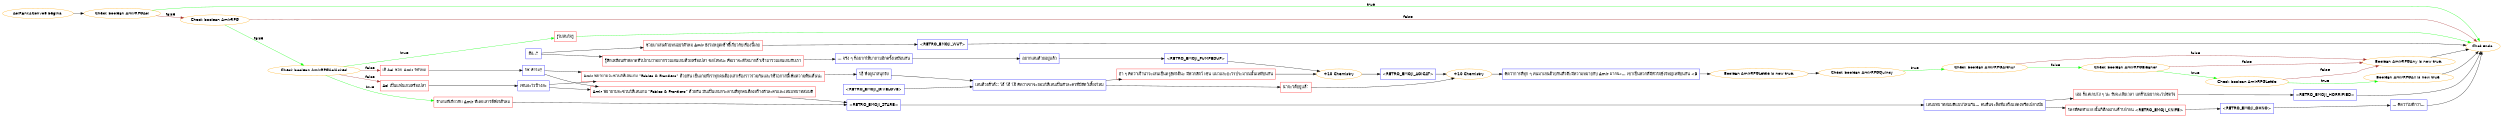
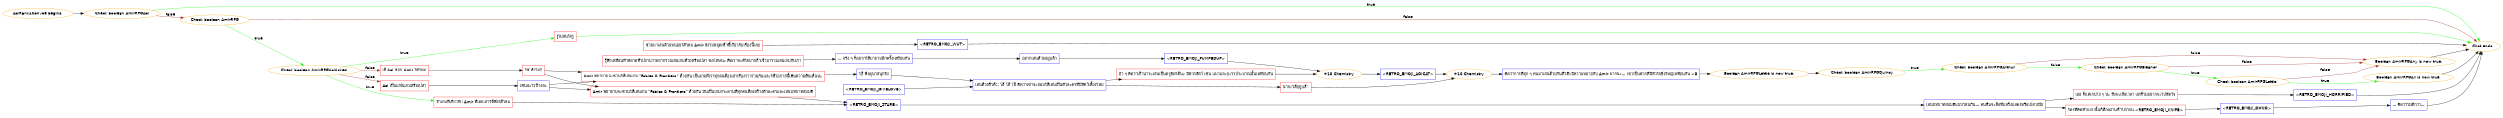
edge "Check boolean AmirRPG" -> "Check boolean AmirRPGAoiAsked": label "false" -> "true"
node "อือ..?": removed
node "ใช่ ทำไม?": color blue -> red
